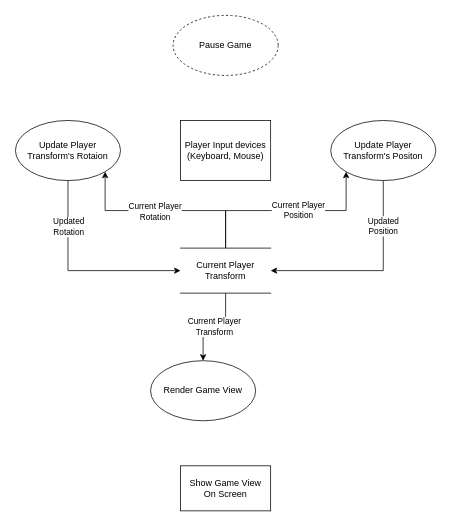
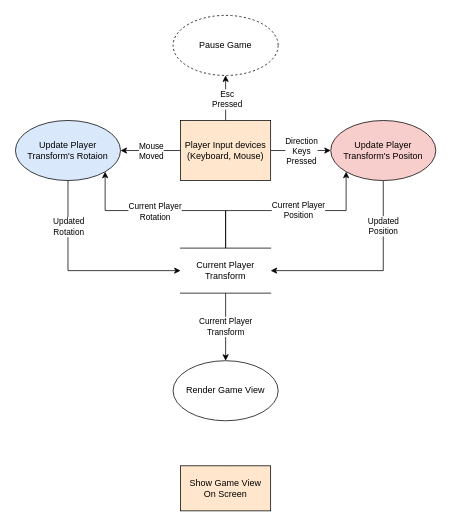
edge "Player Input devices (Keyboard, Mouse)" -> "Pause Game": added, label "Esc Pressed"
node "Update PlayerTransform's Rotaion": fillcolor #ffffff -> #dae8fc
edge "Player Input devices (Keyboard, Mouse)" -> "Update PlayerTransform's Rotaion": added, label "Mouse Moved"
node "Player Input devices (Keyboard, Mouse)": fillcolor #ffffff -> #ffe6cc
edge "Player Input devices (Keyboard, Mouse)" -> "Update Player Transform's Positon": added, label "Direction Keys Pressed"
node "Update Player Transform's Positon": fillcolor #ffffff -> #f8cecc
node "Render Game View": moved (203, 390) -> (225, 390)
node "Show Game View On Screen": fillcolor #ffffff -> #ffe6cc
